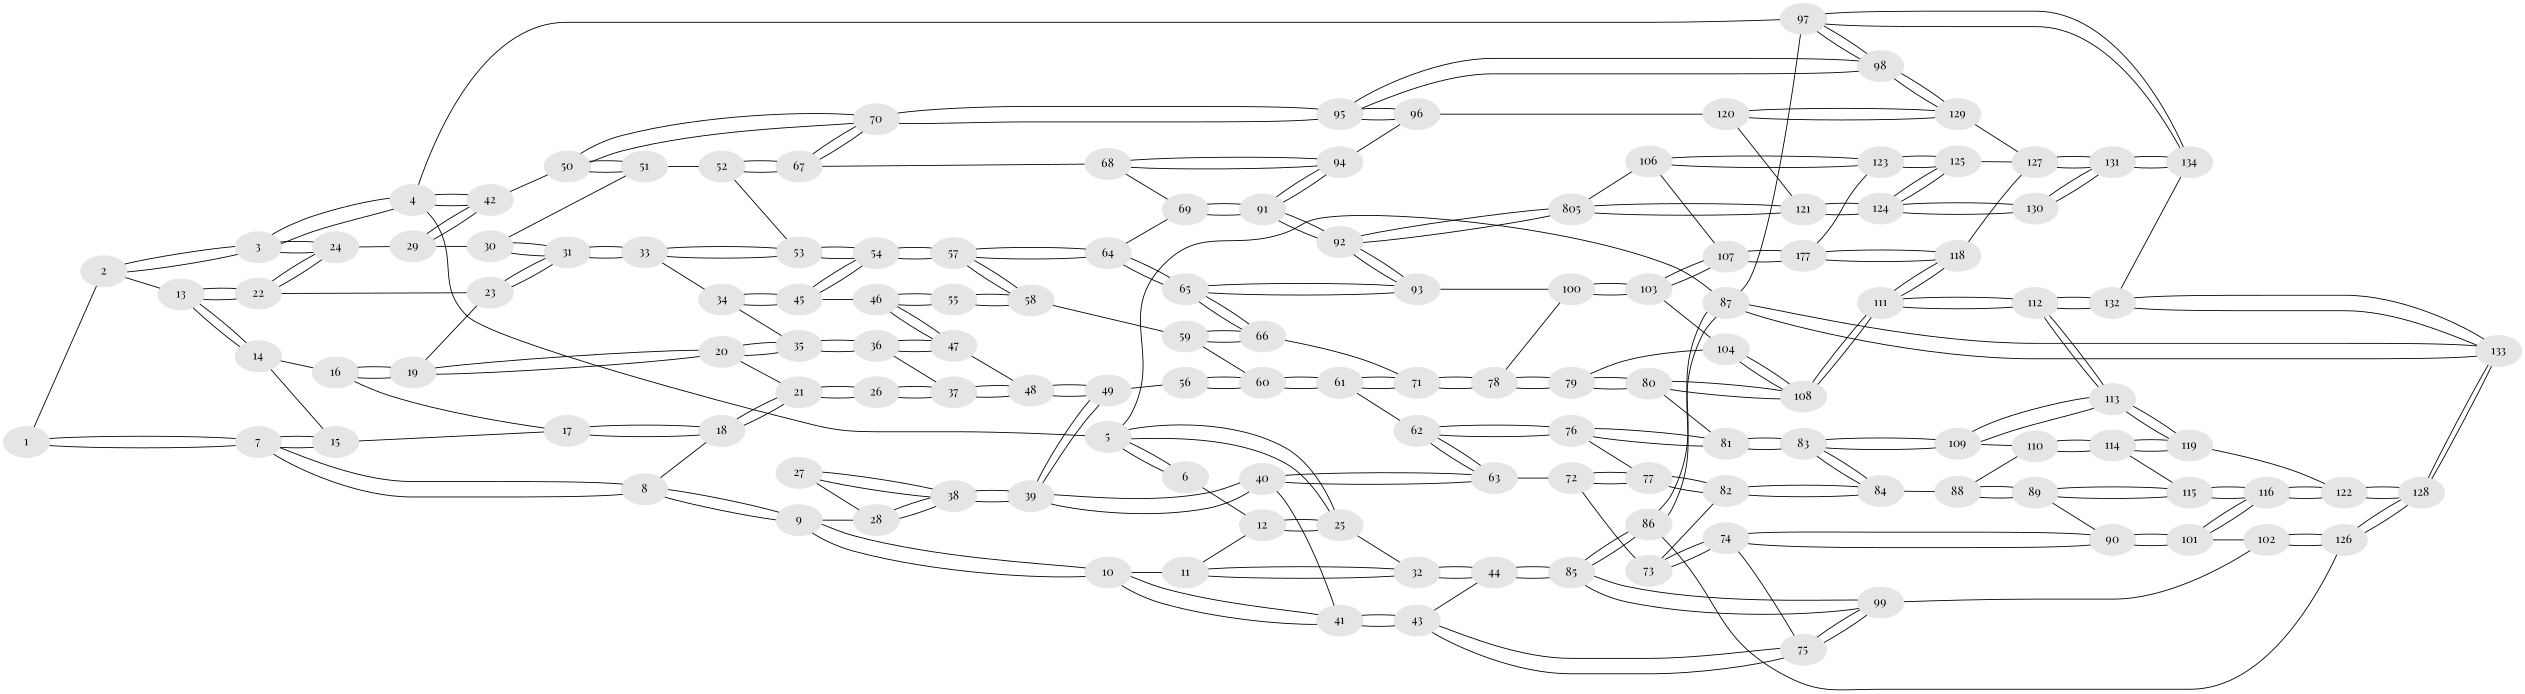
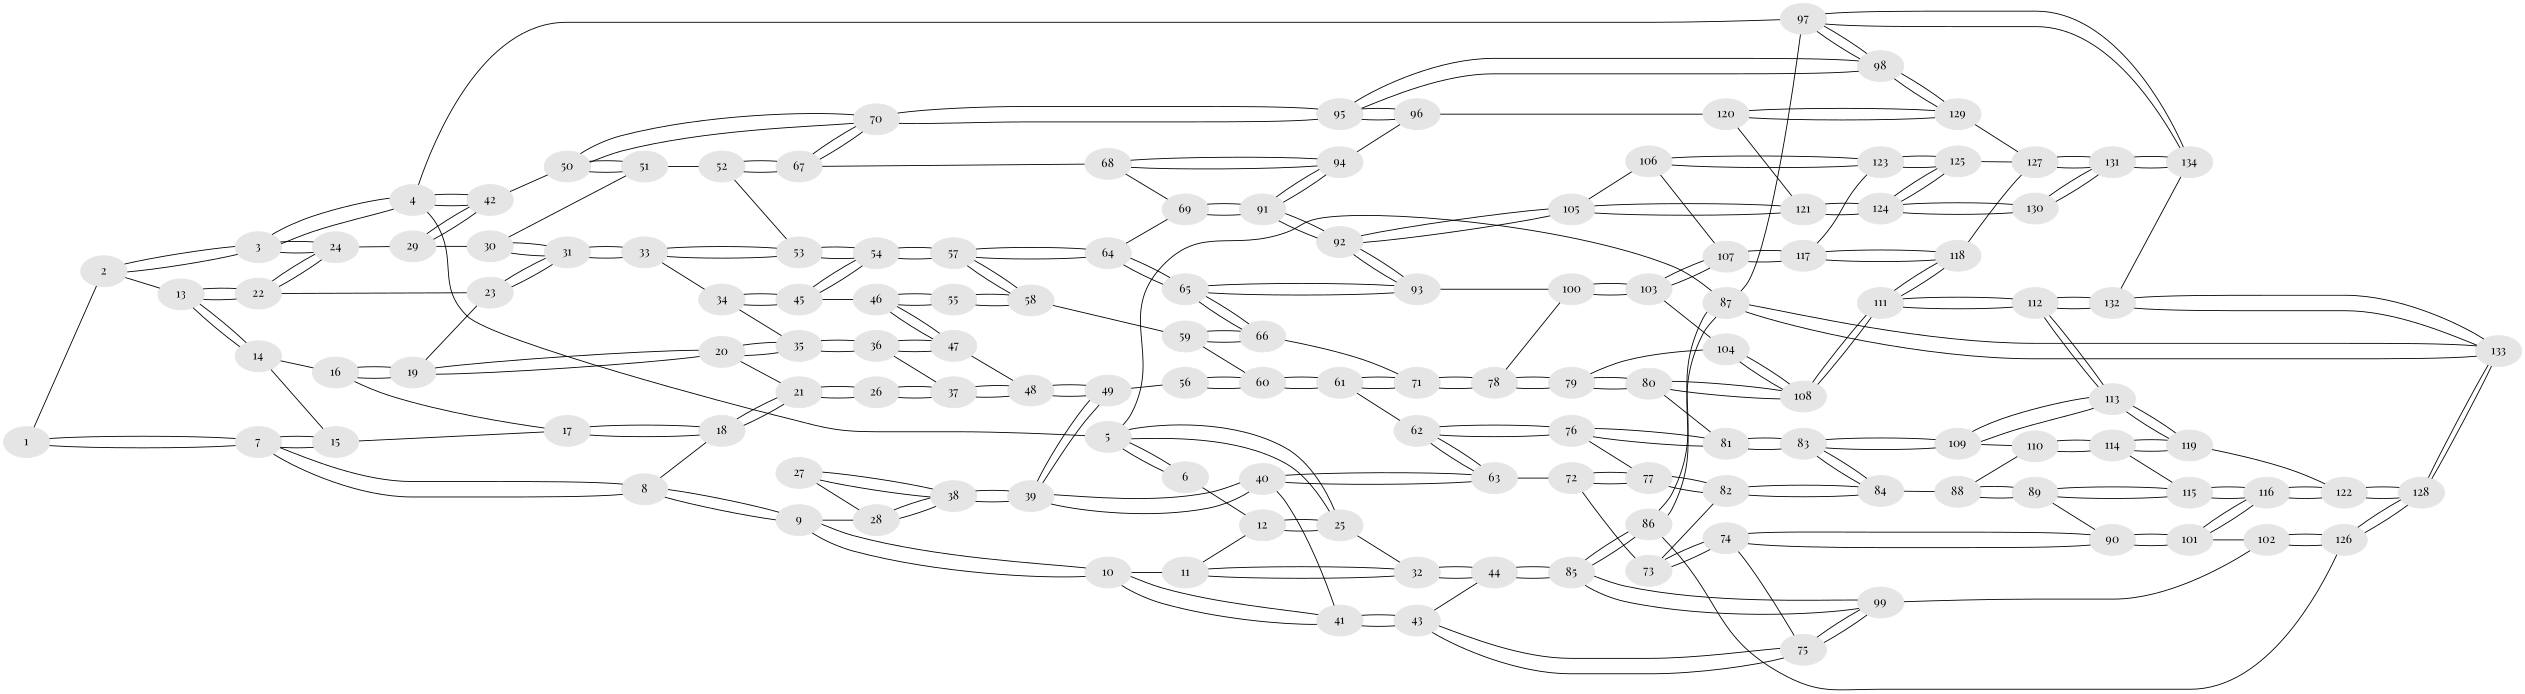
node "805": label "805" -> "105"
node "177": label "177" -> "117"
